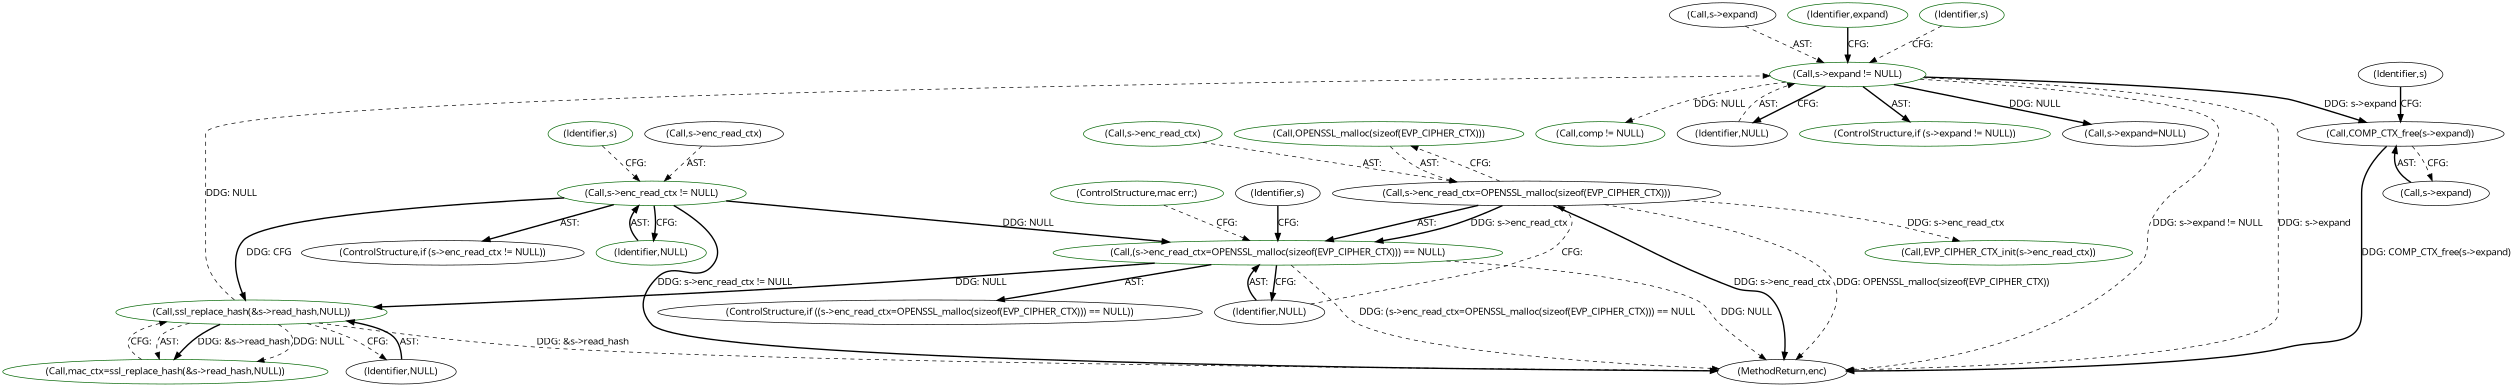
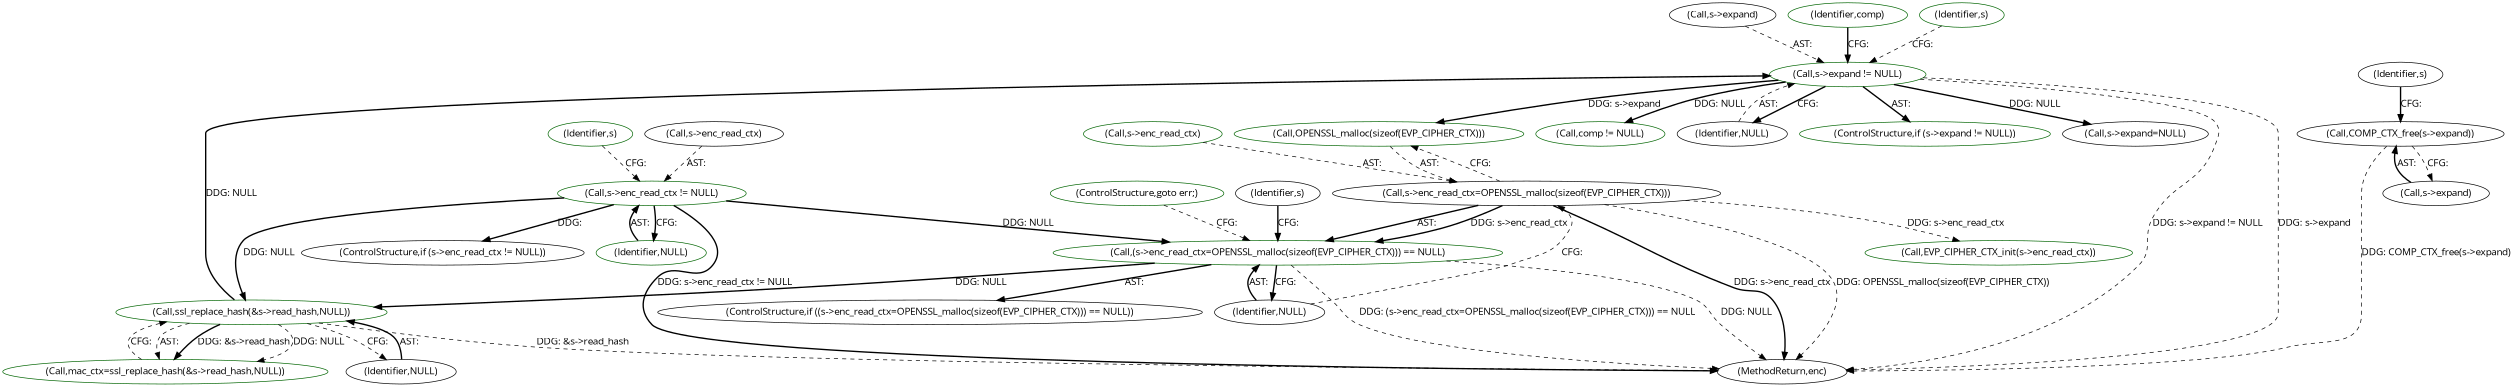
node "(Identifier,expand)": label "(Identifier,expand)" -> "(Identifier,comp)"
edge "(Call,s->expand != NULL)" -> "(Call,COMP_CTX_free(s->expand))": now "(Call,s->expand != NULL)" -> "(Call,OPENSSL_malloc(sizeof(EVP_CIPHER_CTX)))"
edge "(Call,ssl_replace_hash(&s->read_hash,NULL))" -> "(Call,s->expand != NULL)": style dashed -> bold
edge "(Call,s->expand != NULL)" -> "(Call,comp != NULL)": style dashed -> bold
node "(ControlStructure,mac err;)": label "(ControlStructure,mac err;)" -> "(ControlStructure,goto err;)"
edge "(Call,s->enc_read_ctx != NULL)" -> "(ControlStructure,if (s->enc_read_ctx != NULL))": label "AST: " -> "DDG: "
edge "(Call,s->enc_read_ctx != NULL)" -> "(Call,ssl_replace_hash(&s->read_hash,NULL))": label "DDG: CFG" -> "DDG: NULL"
edge "(Call,COMP_CTX_free(s->expand))" -> "(MethodReturn,enc)": style bold -> dashed
